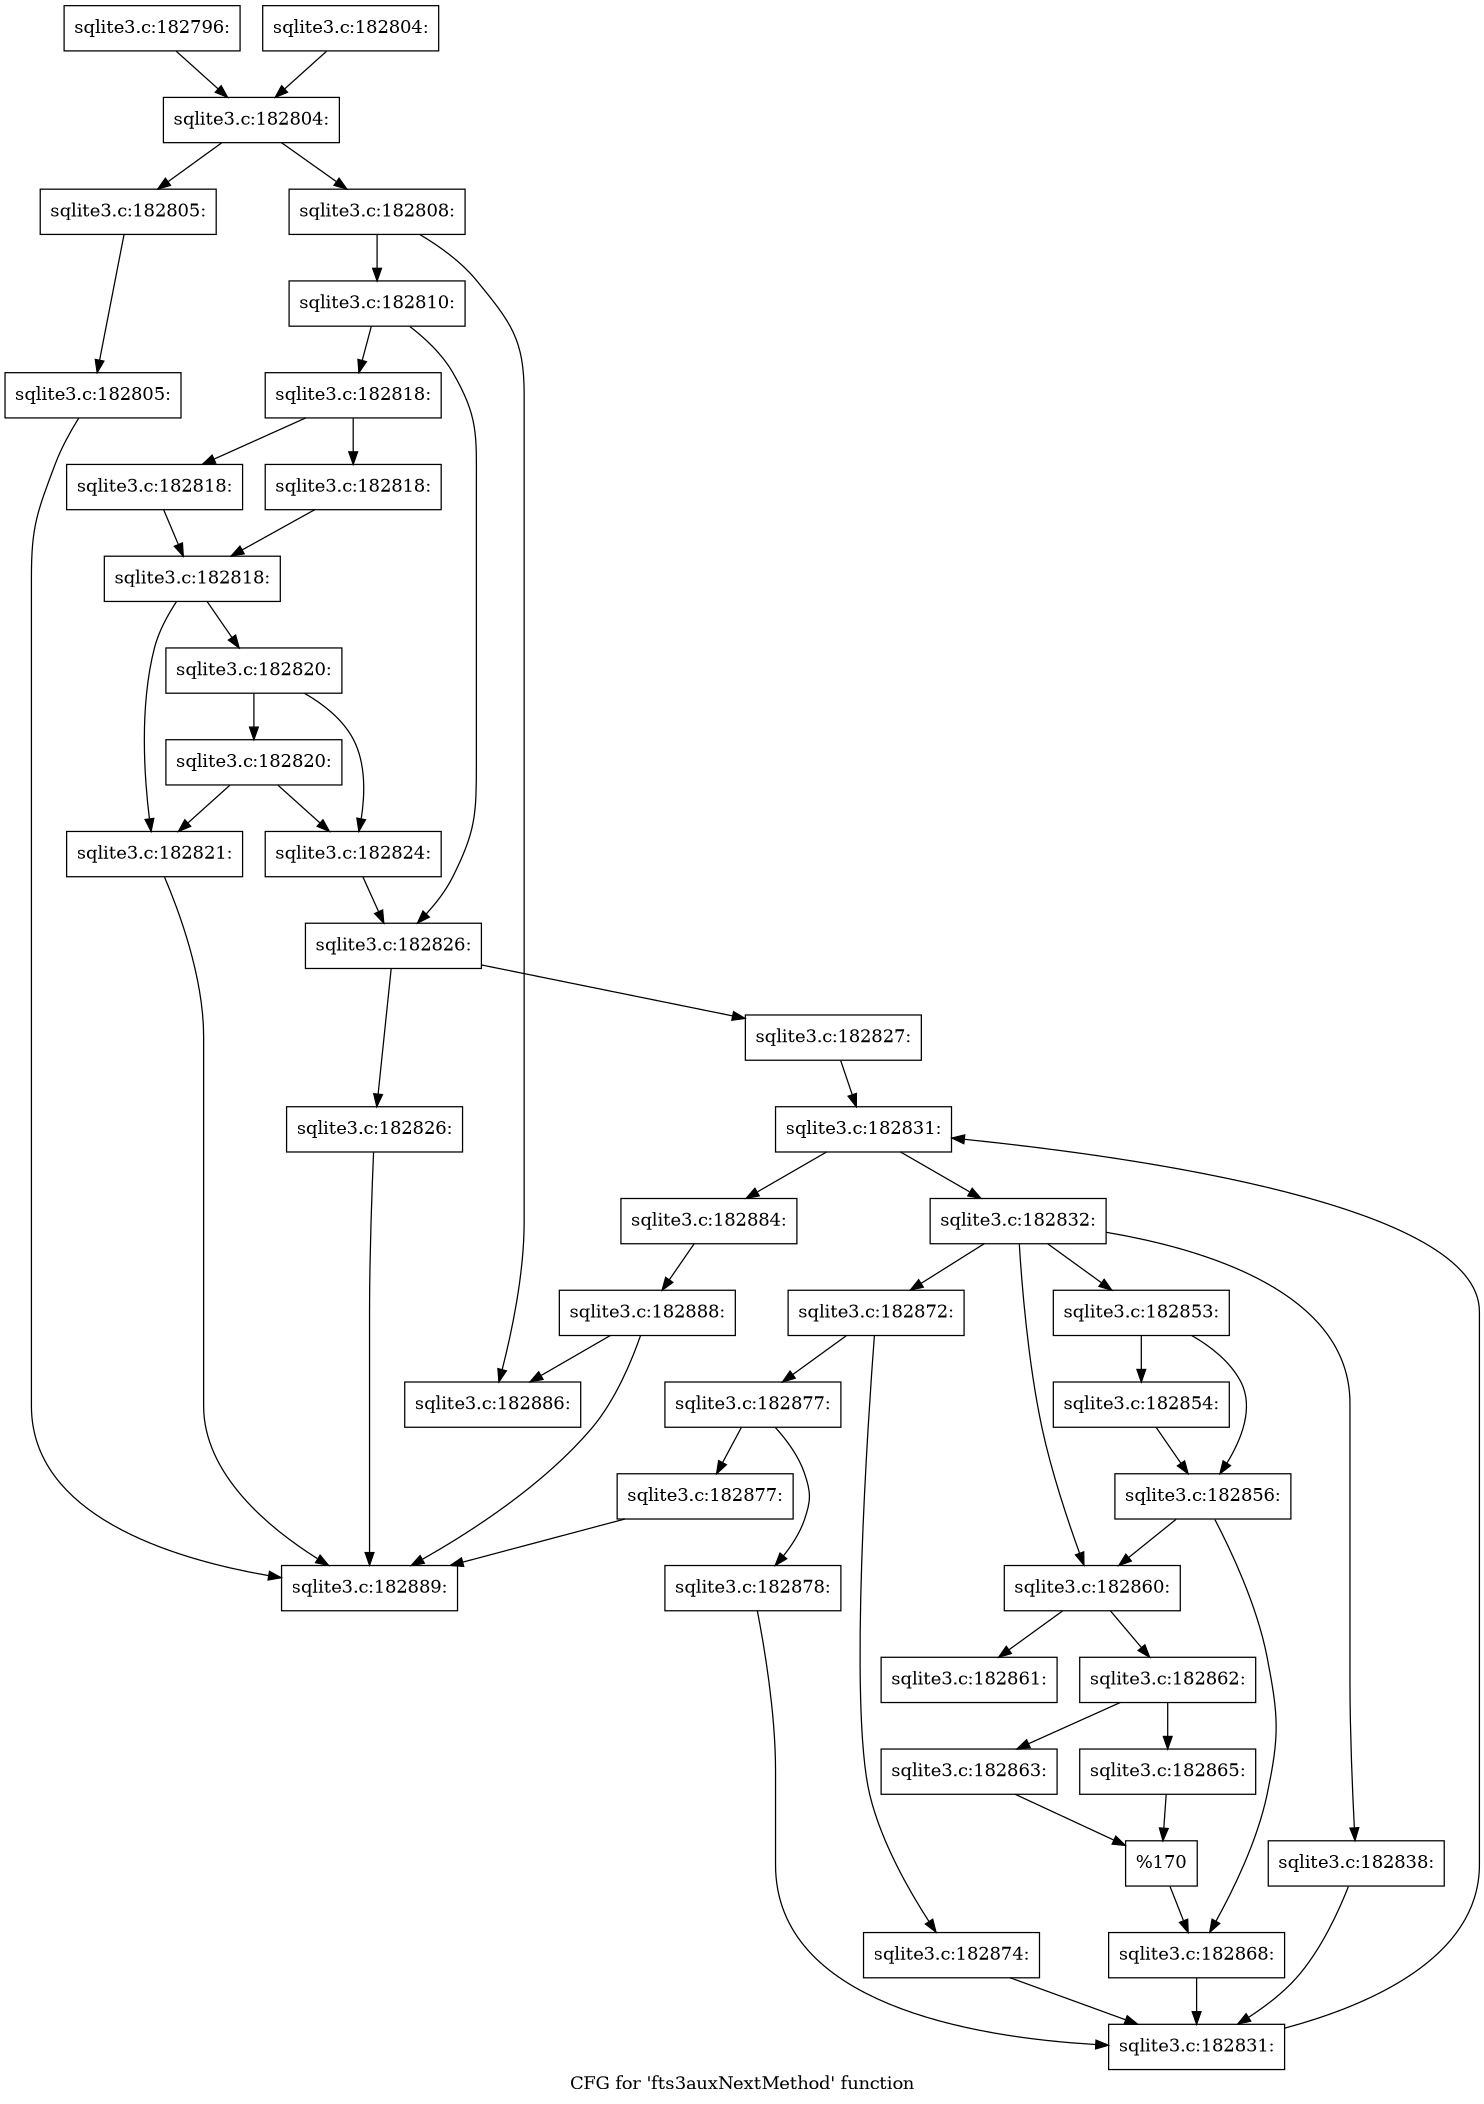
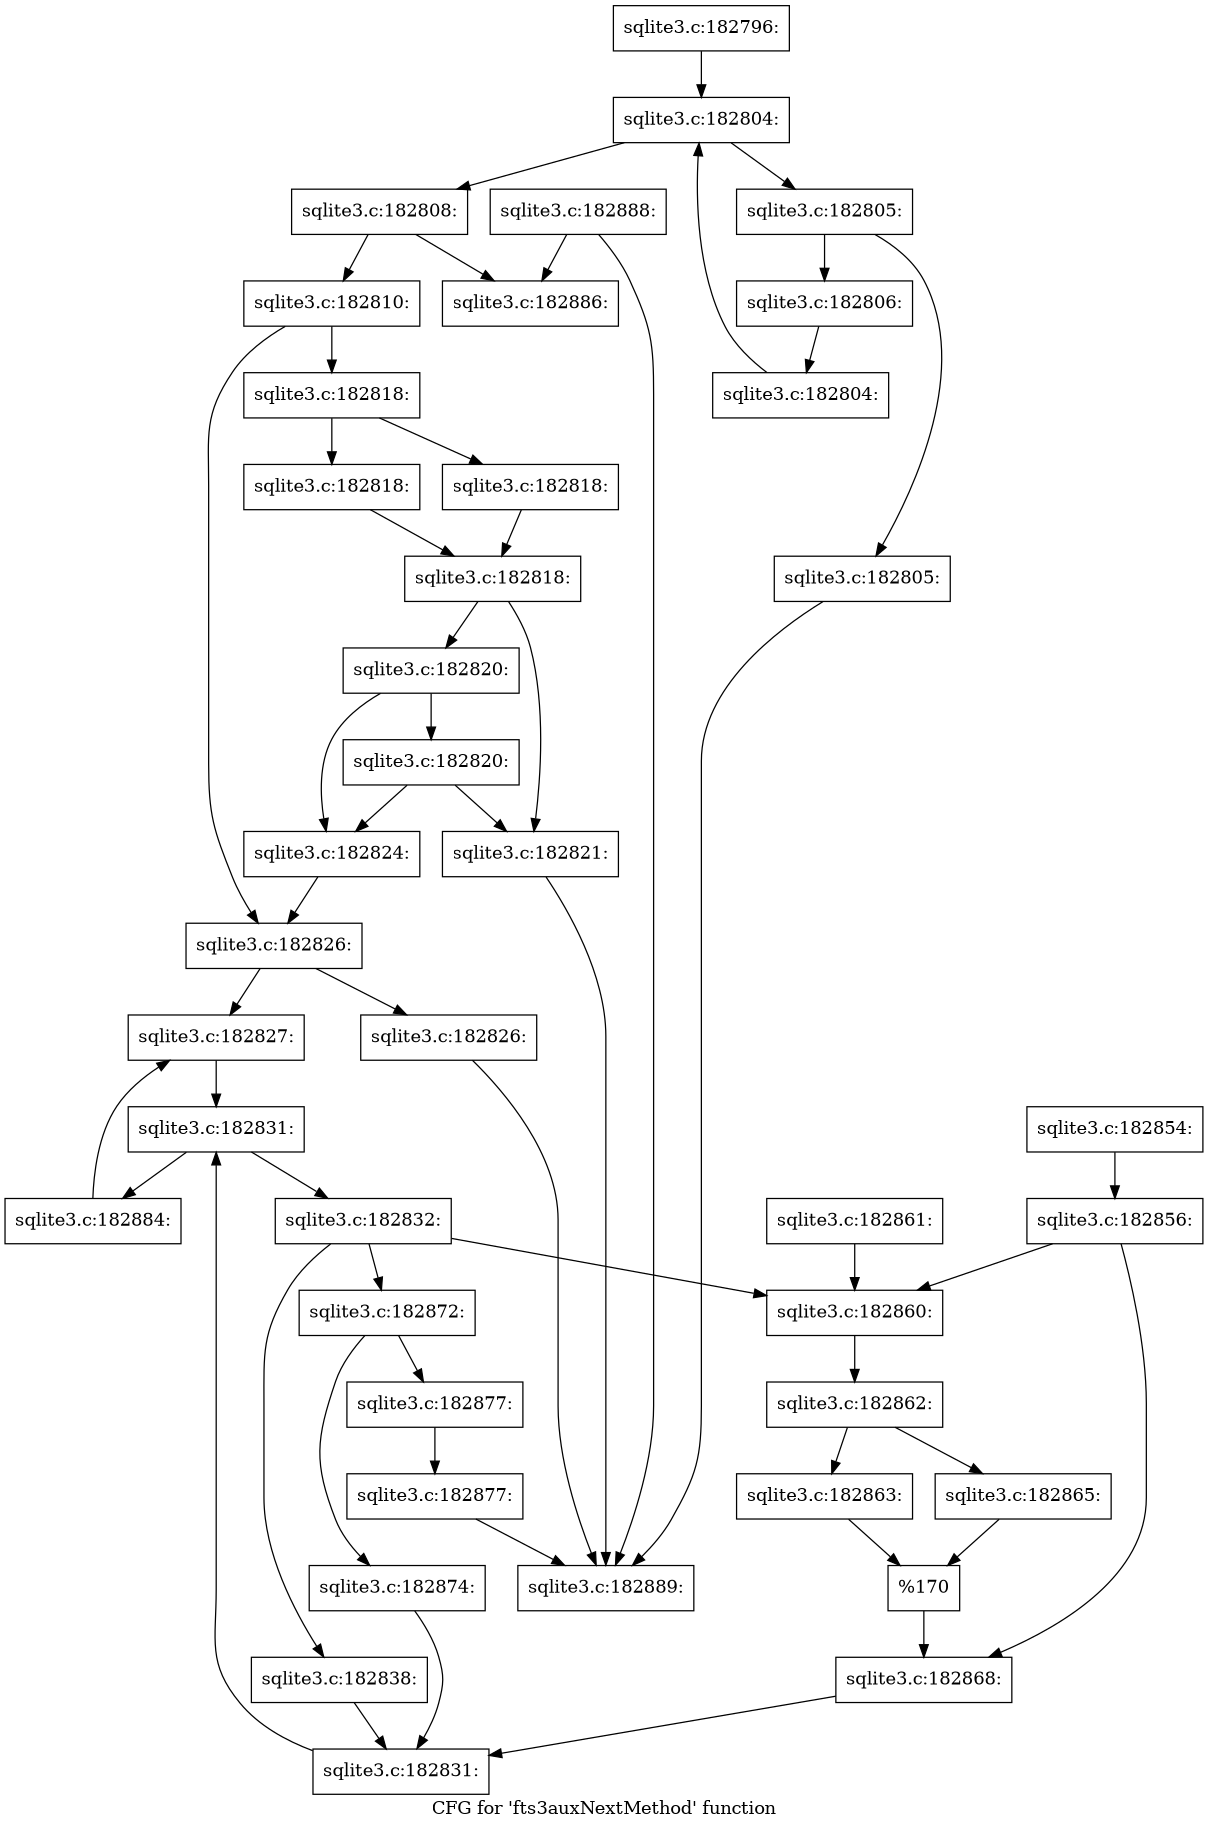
node "sqlite3.c:182806:": added
edge "sqlite3.c:182884:" -> "sqlite3.c:182888:": now "sqlite3.c:182884:" -> "sqlite3.c:182827:"
node "sqlite3.c:182853:": removed
node "sqlite3.c:182878:": removed
edge "sqlite3.c:182860:" -> "sqlite3.c:182861:": reversed
